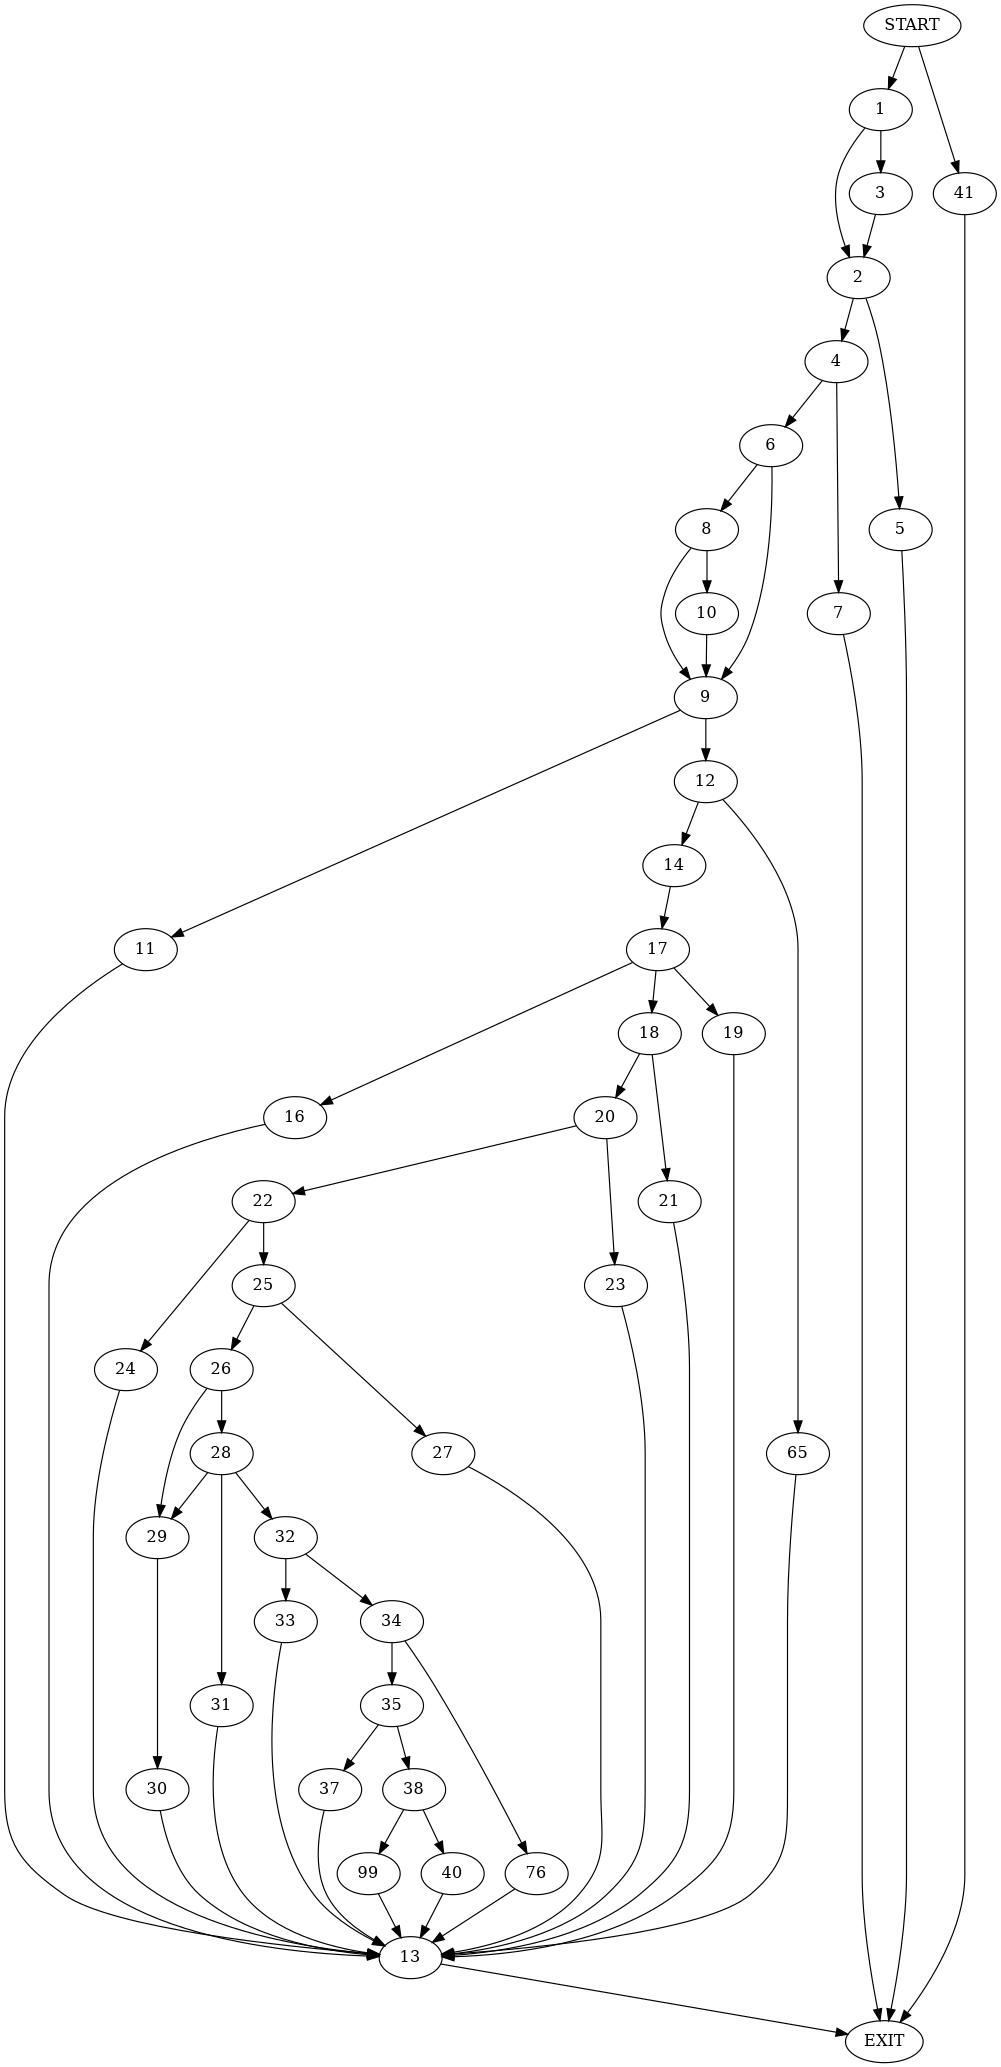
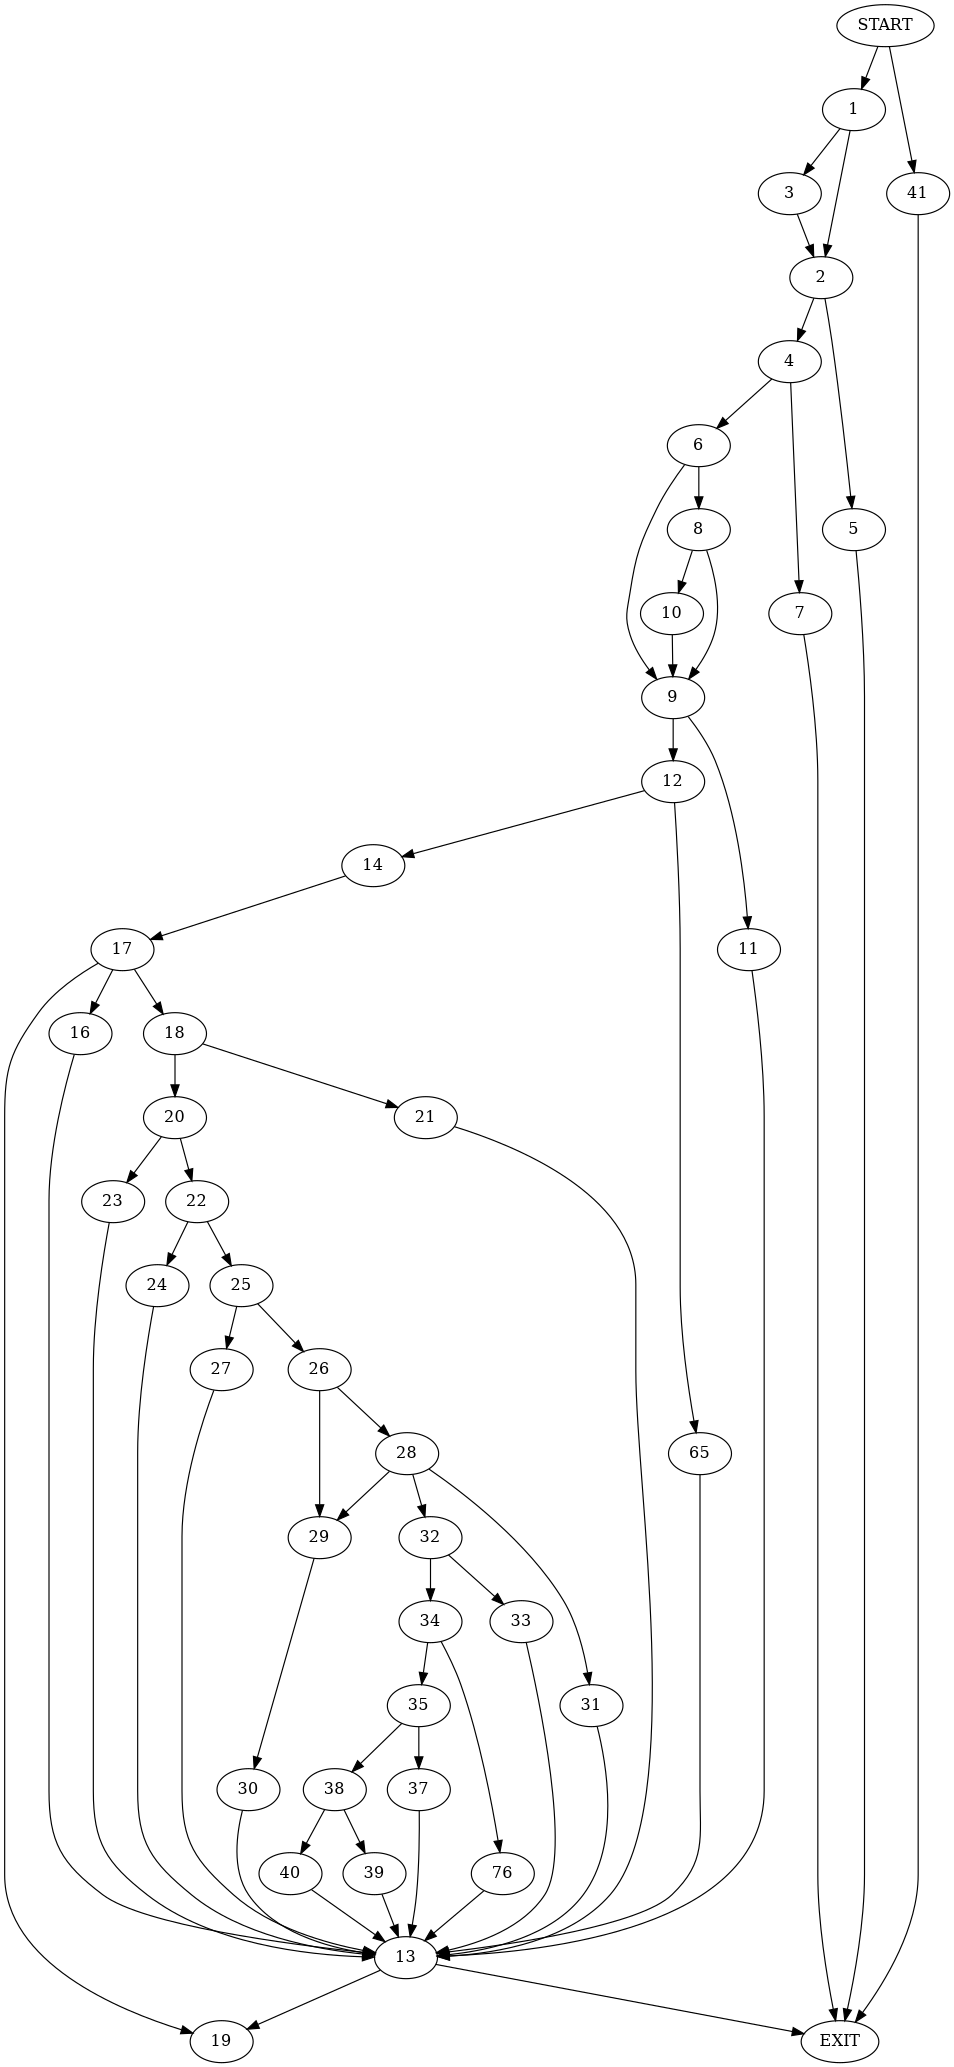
edge "19" -> "13": reversed
node "99": label "99" -> "39"
